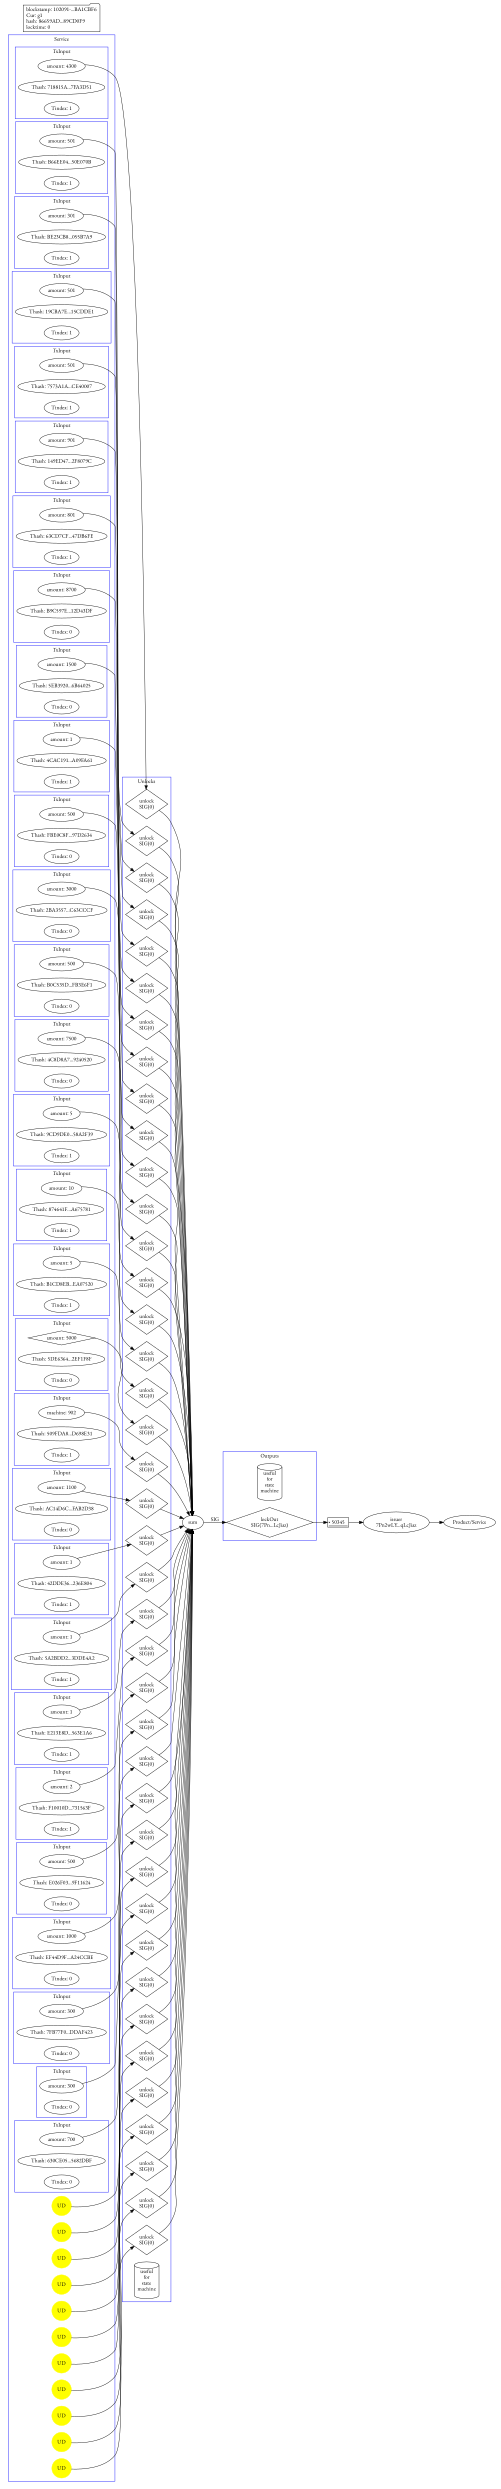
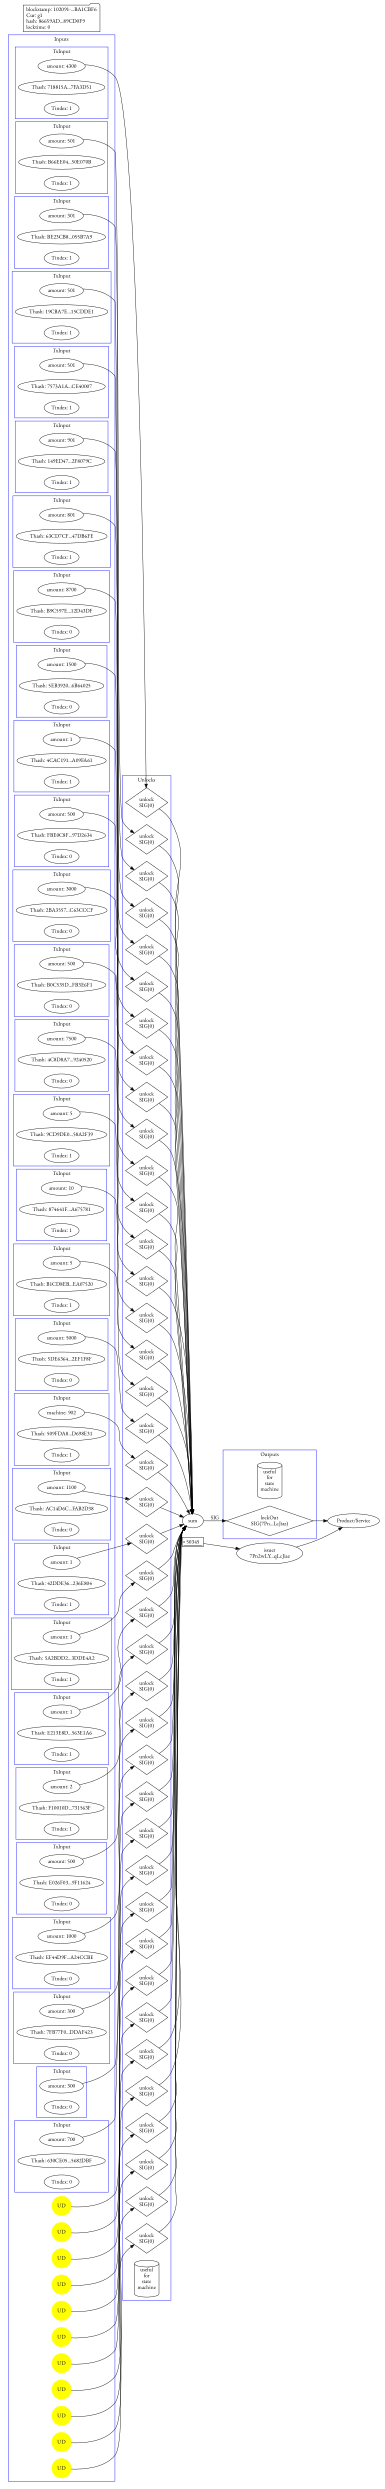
cluster "Service": label "Service" -> "Inputs"
node "amount: 5000": shape diamond -> ellipse
edge "lockOut SIG(7Pn...LcJiaz)" -> "50345": now "lockOut SIG(7Pn...LcJiaz)" -> "Product/Service"
